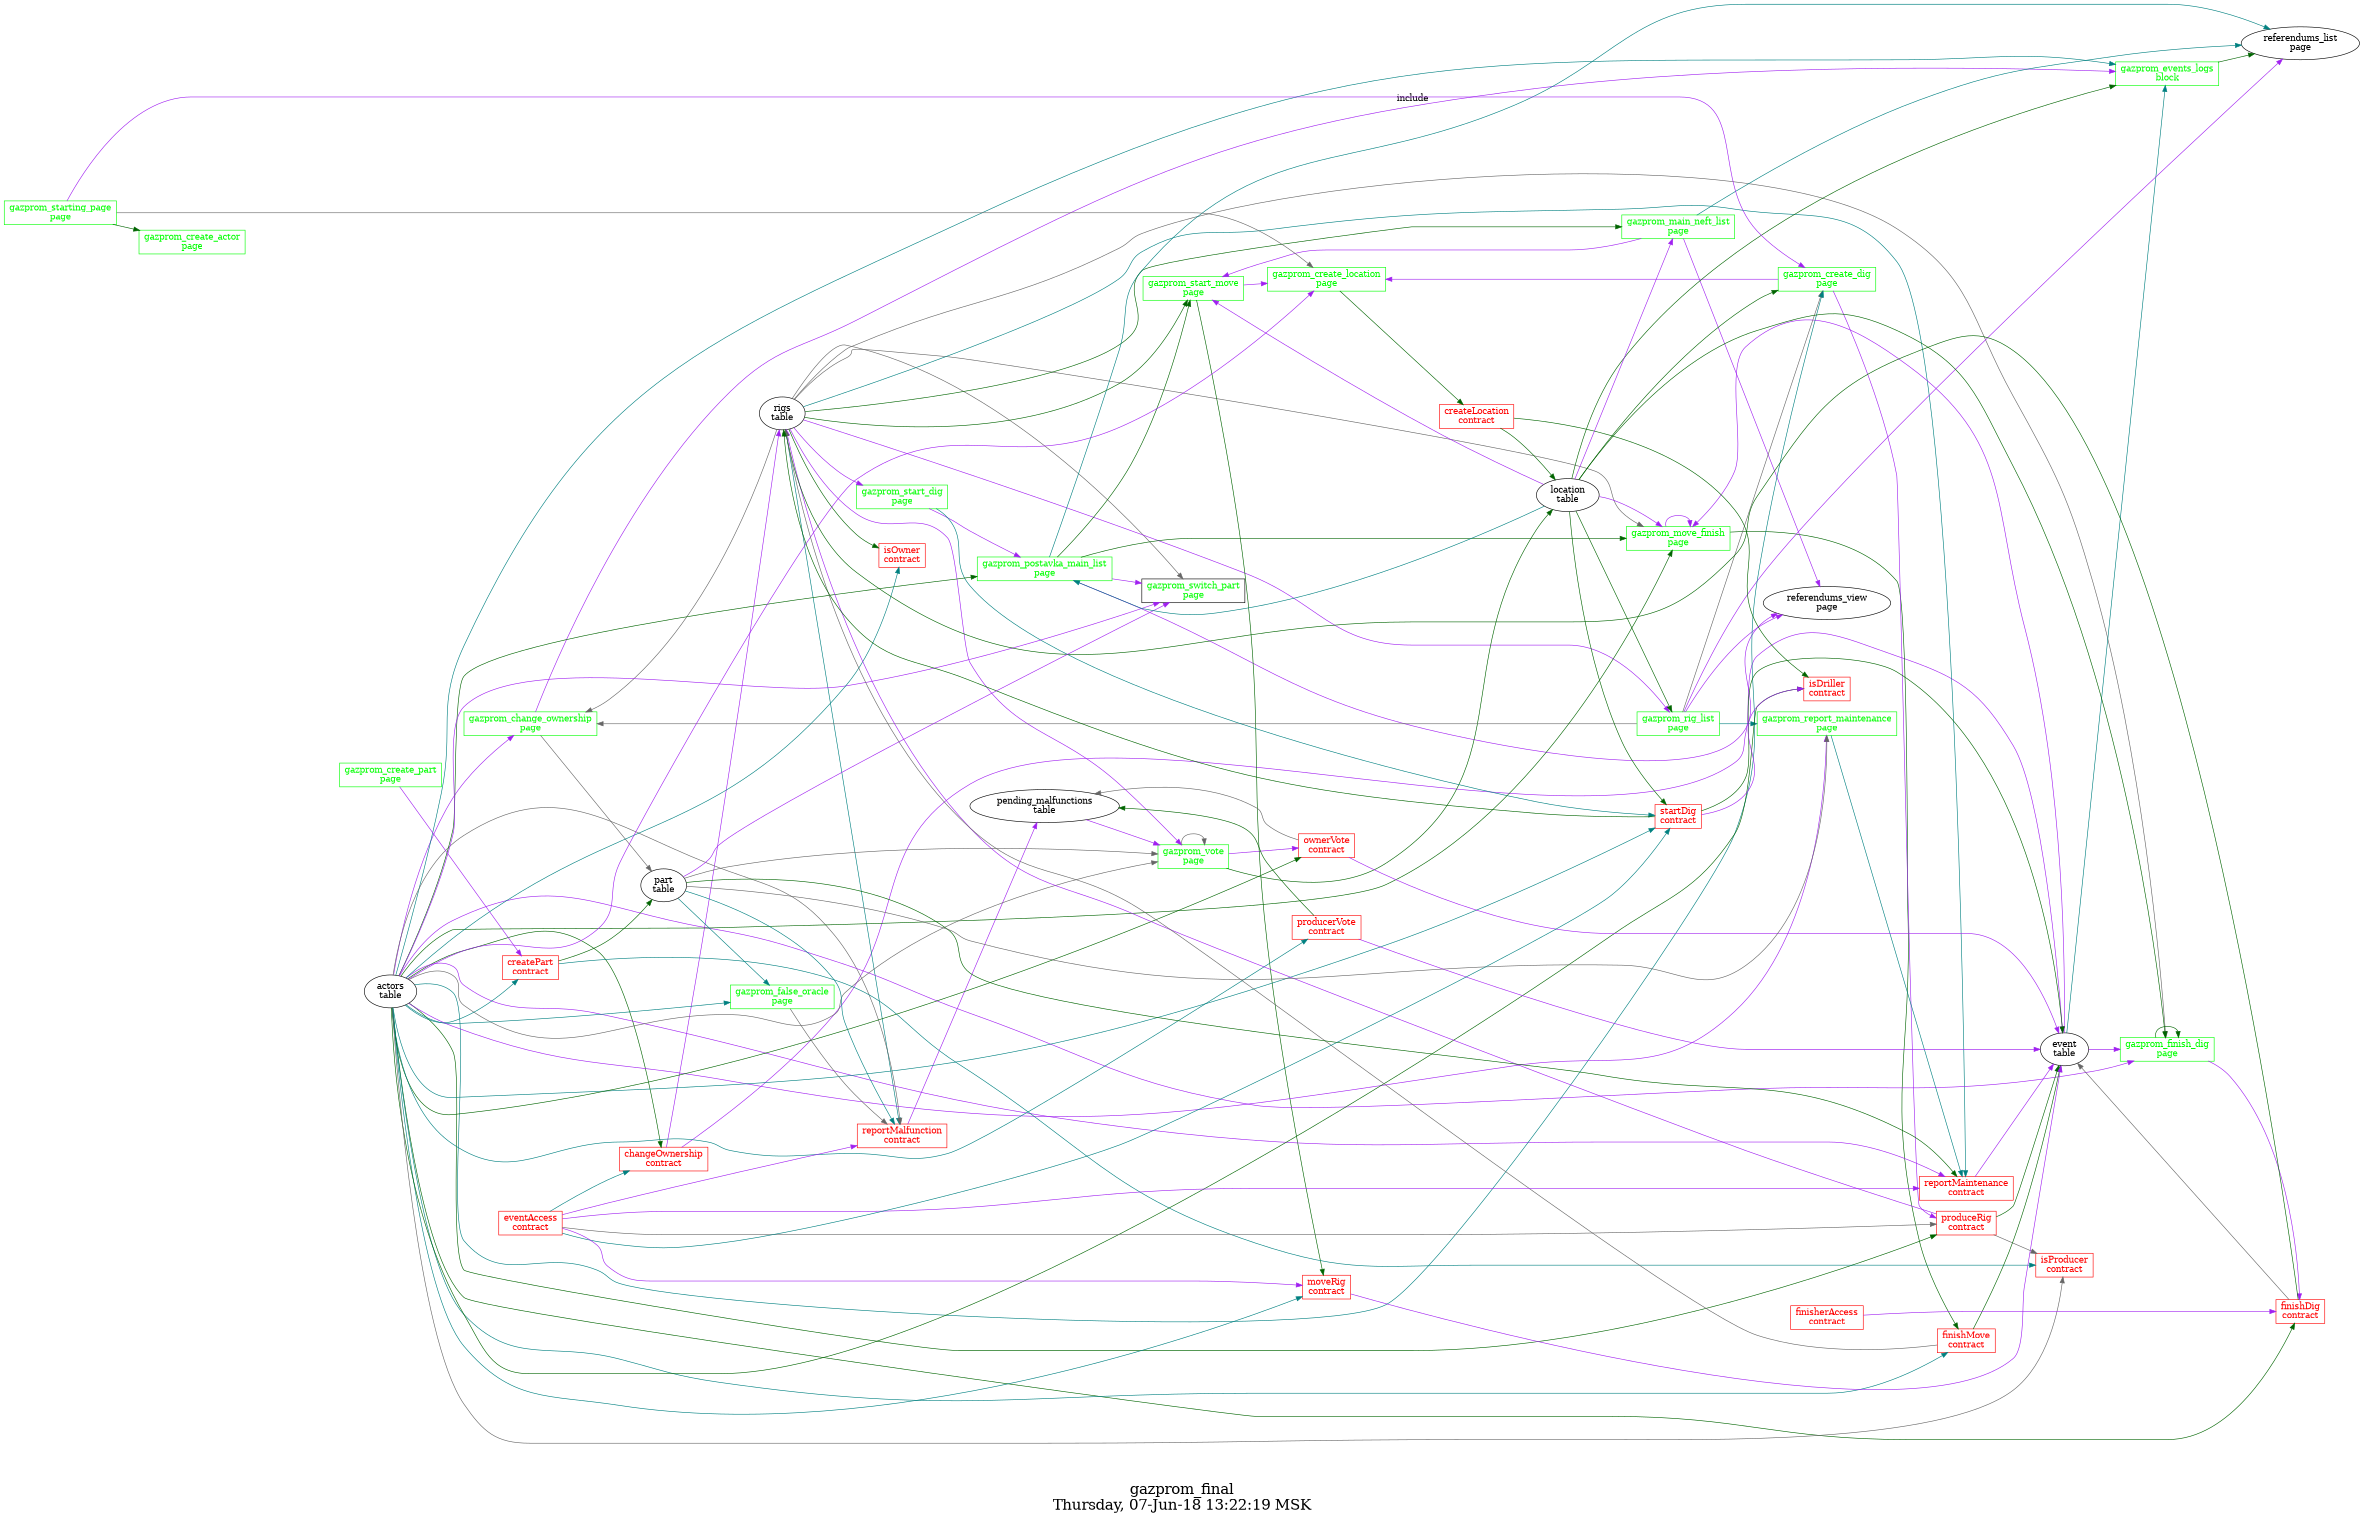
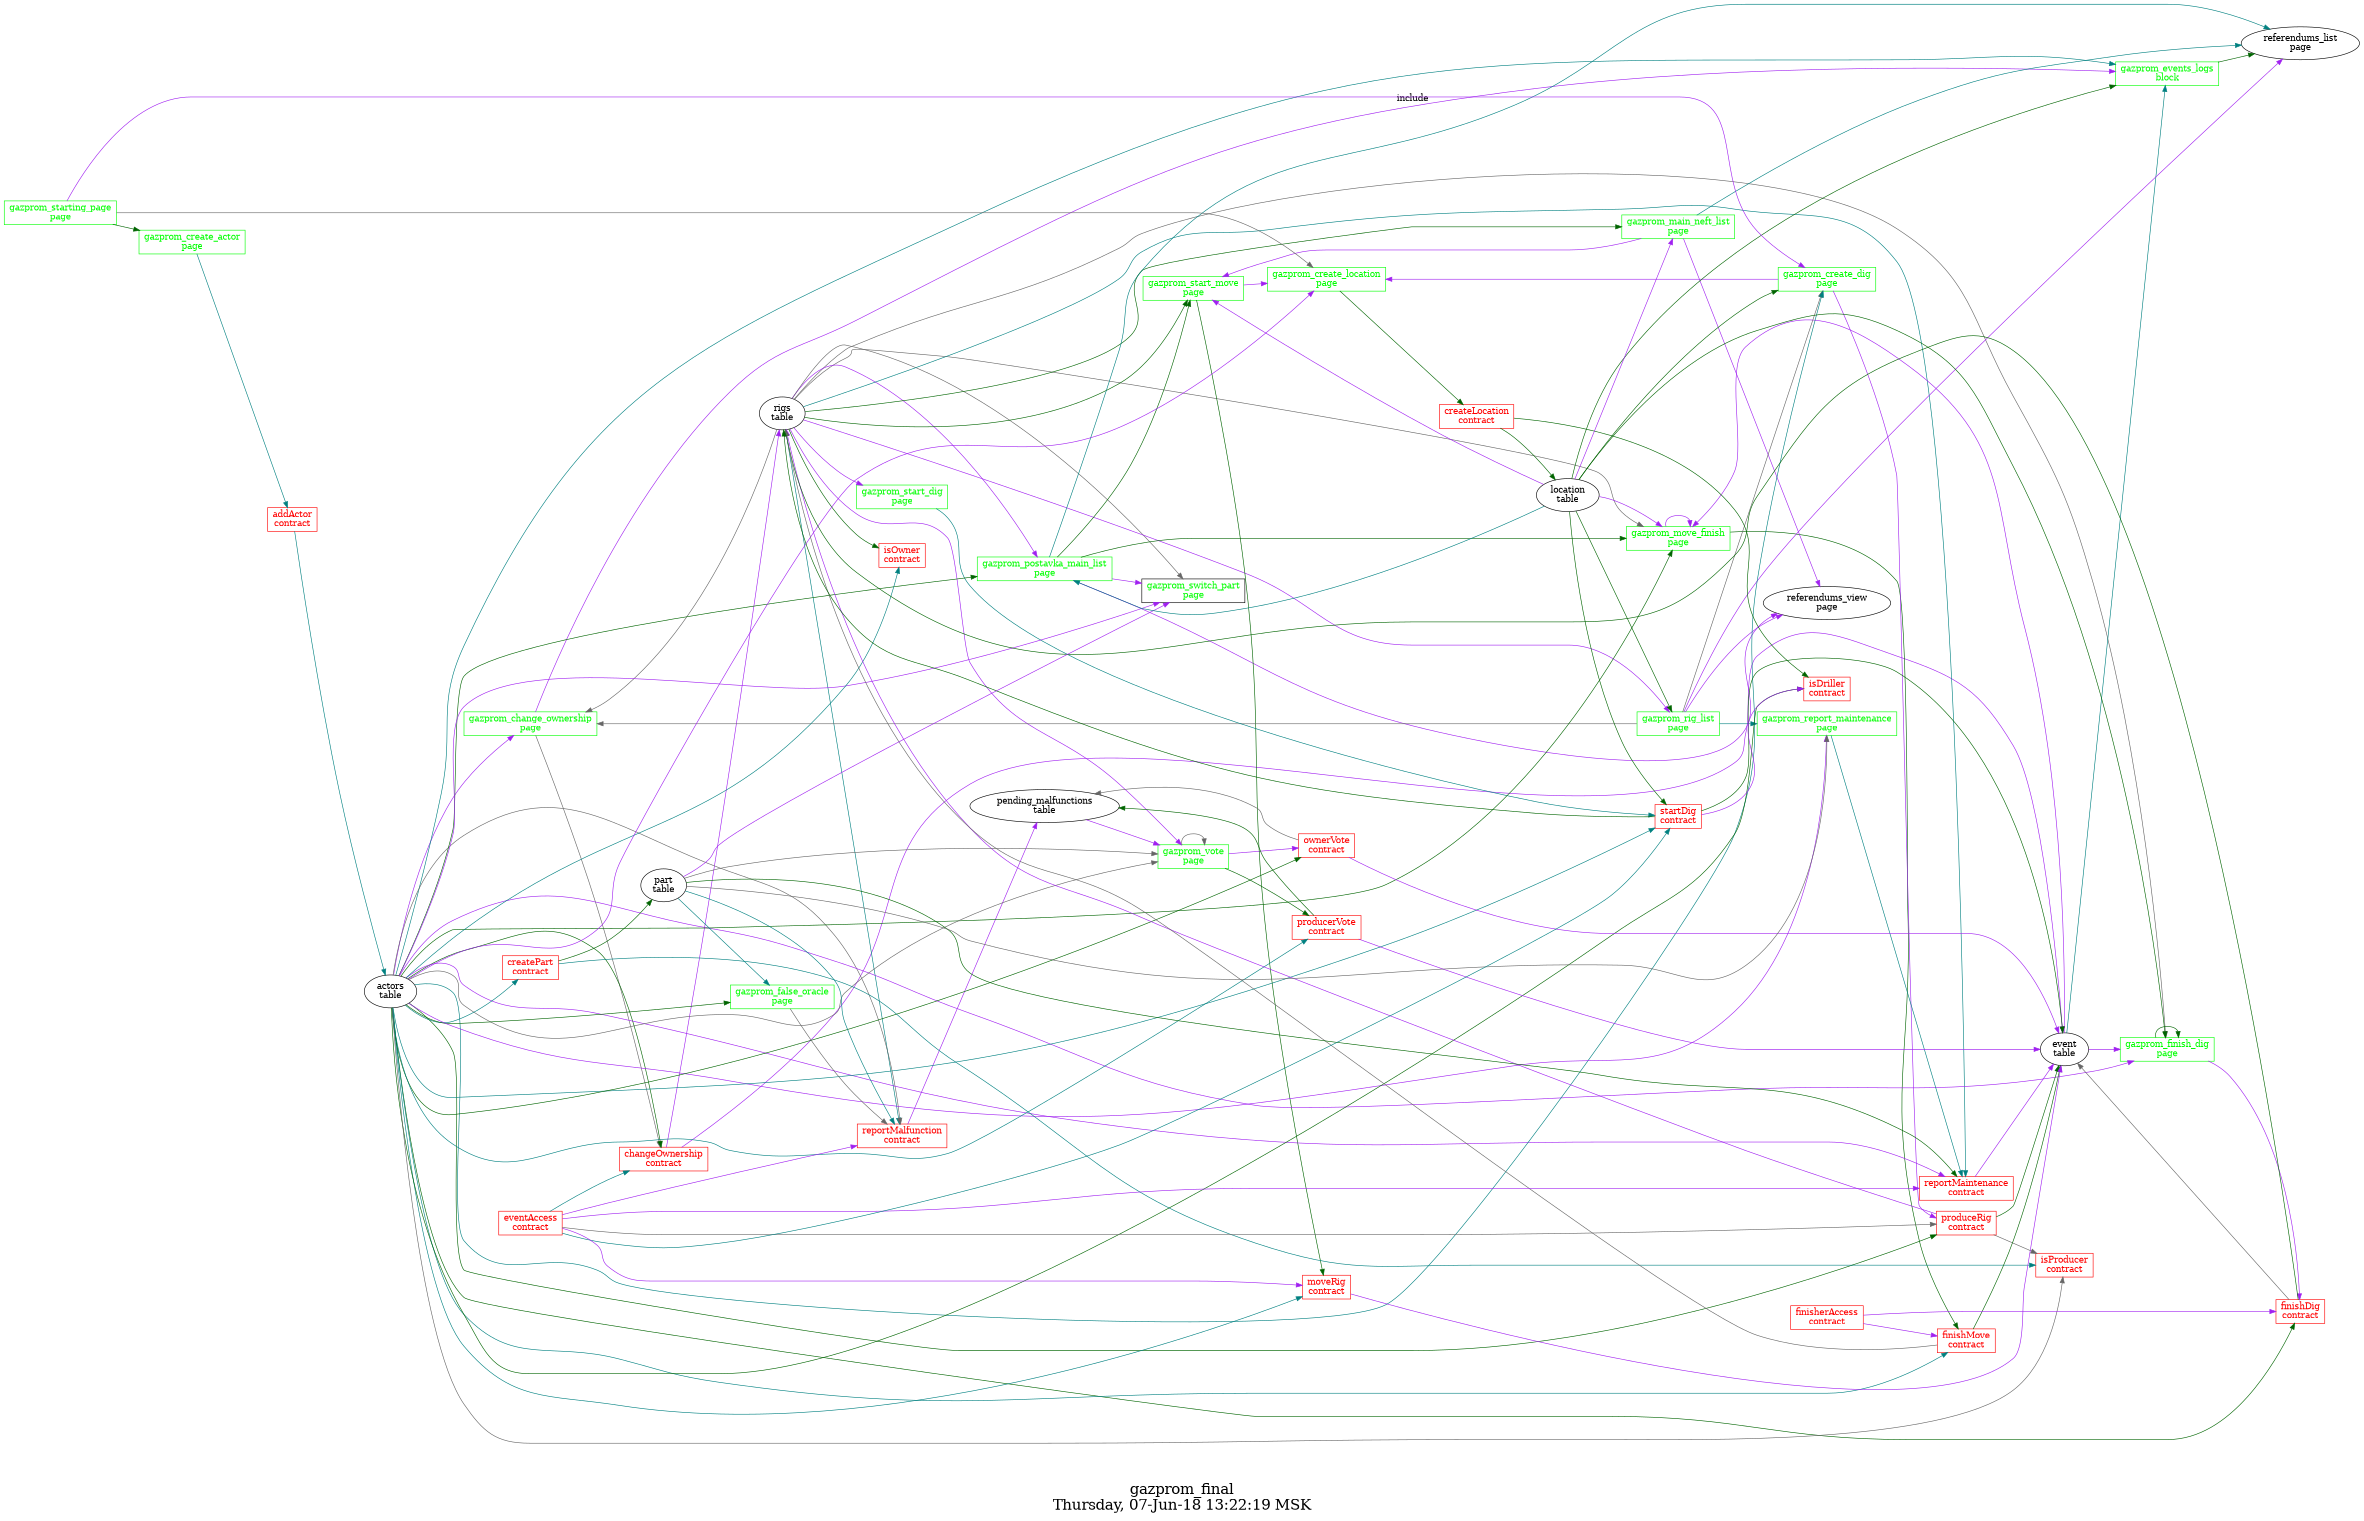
node "addActor contract": added
edge "gazprom_start_dig page" -> "gazprom_postavka_main_list page": now "rigs table" -> "gazprom_postavka_main_list page"
node "gazprom_create_part page": removed
edge "gazprom_vote page" -> "location table": now "gazprom_vote page" -> "producerVote contract"
edge "gazprom_change_ownership page" -> "part table": now "gazprom_change_ownership page" -> "changeOwnership contract"
edge "actors table" -> "gazprom_false_oracle page": color teal -> darkgreen
edge "finisherAccess contract" -> "finishMove contract": added
